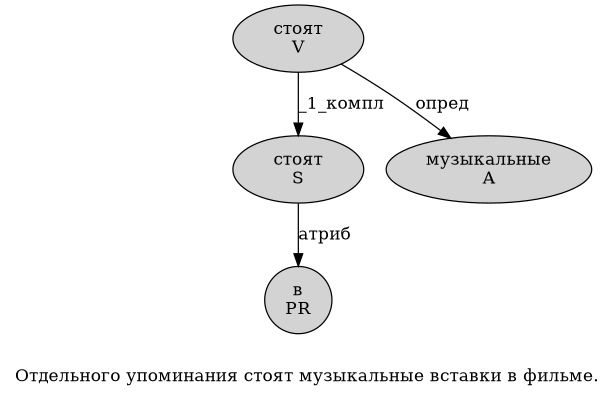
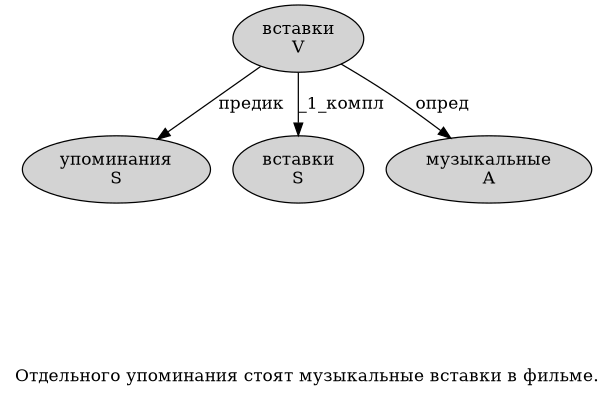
node "стоят V": label "стоят V" -> "вставки V"
node "упоминания S": added
node "стоят S": label "стоят S" -> "вставки S"
node "в PR": removed
